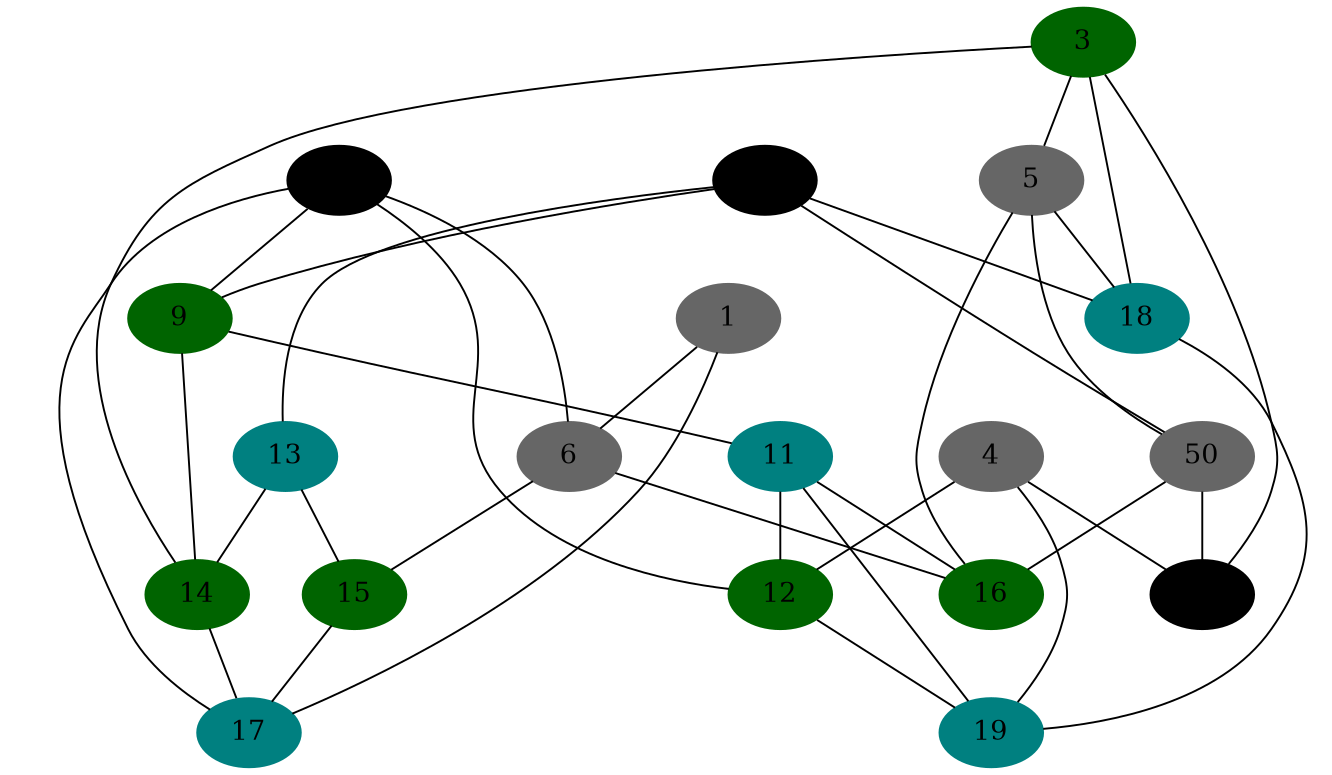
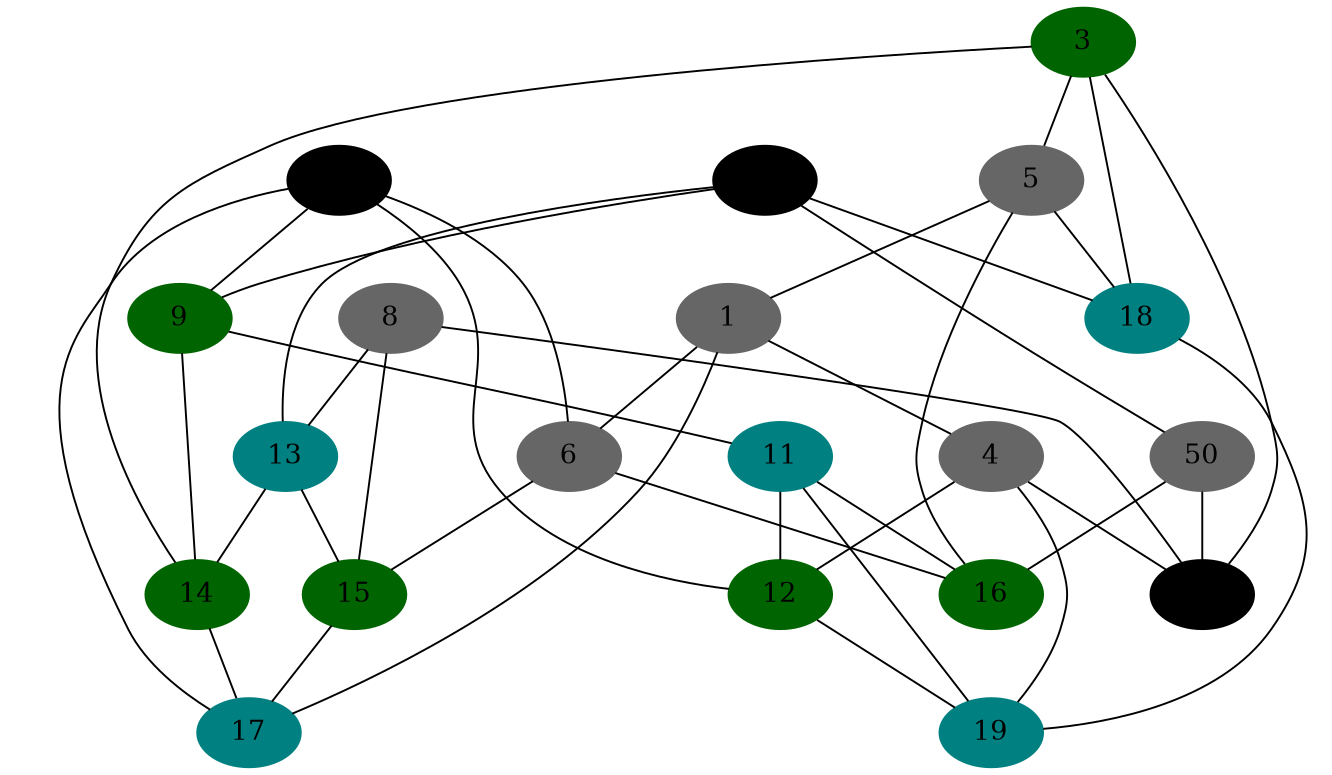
node "8": added
edge "5" -- "50": now "5" -- "1"
edge "1" -- "4": added
